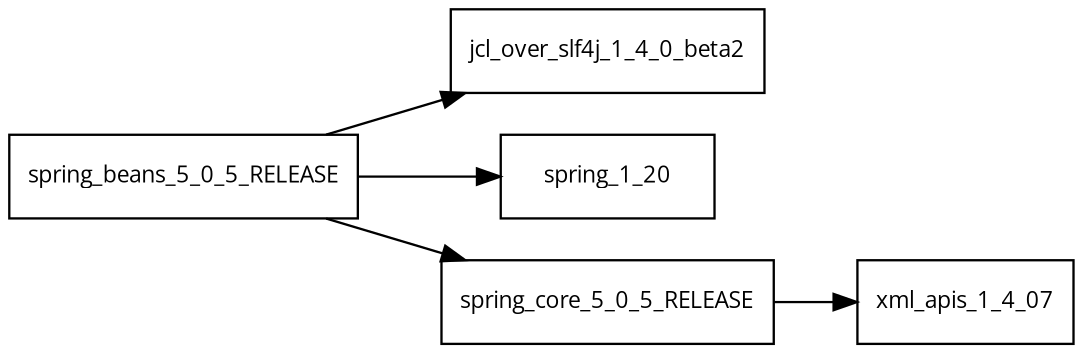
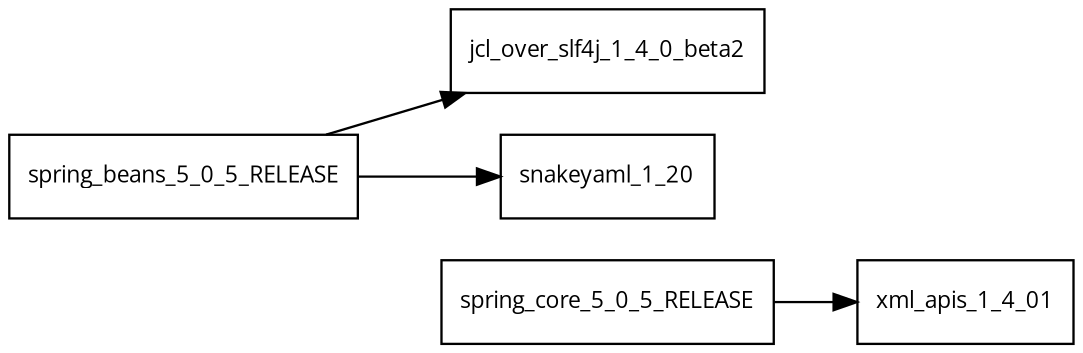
node "spring_1_20": label "spring_1_20" -> "snakeyaml_1_20"
edge "spring_beans_5_0_5_RELEASE" -> "spring_core_5_0_5_RELEASE": removed
node "xml_apis_1_4_07": label "xml_apis_1_4_07" -> "xml_apis_1_4_01"
